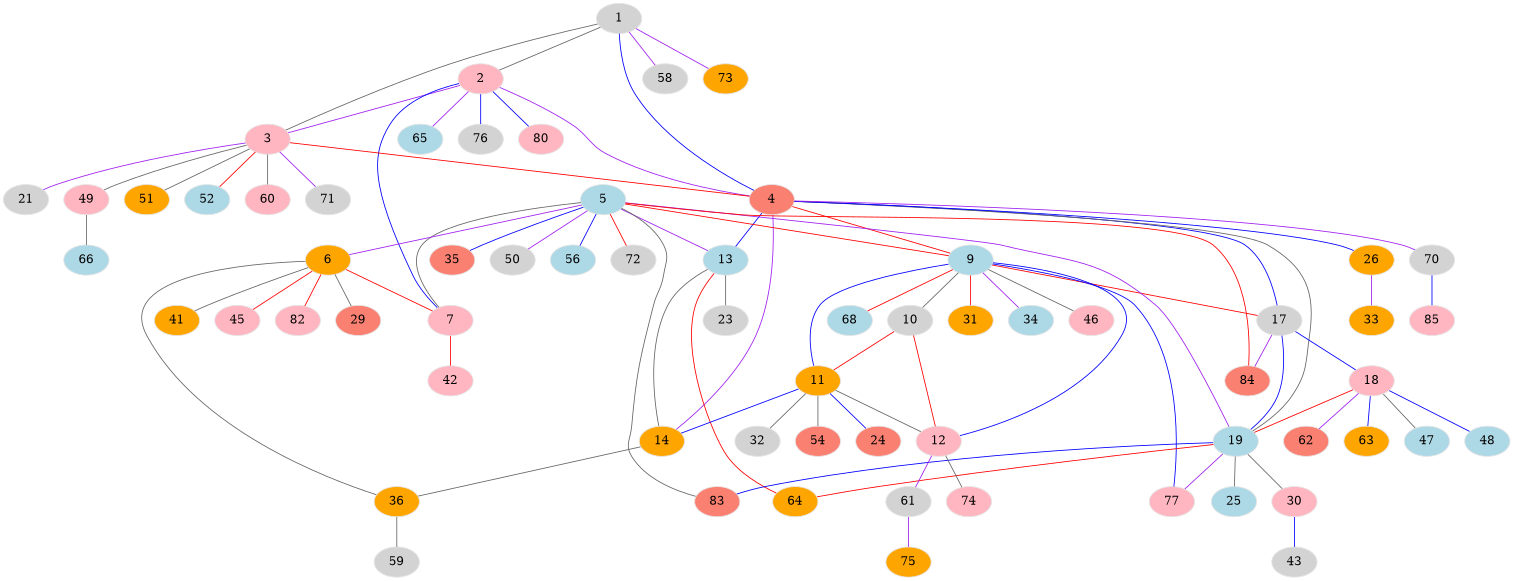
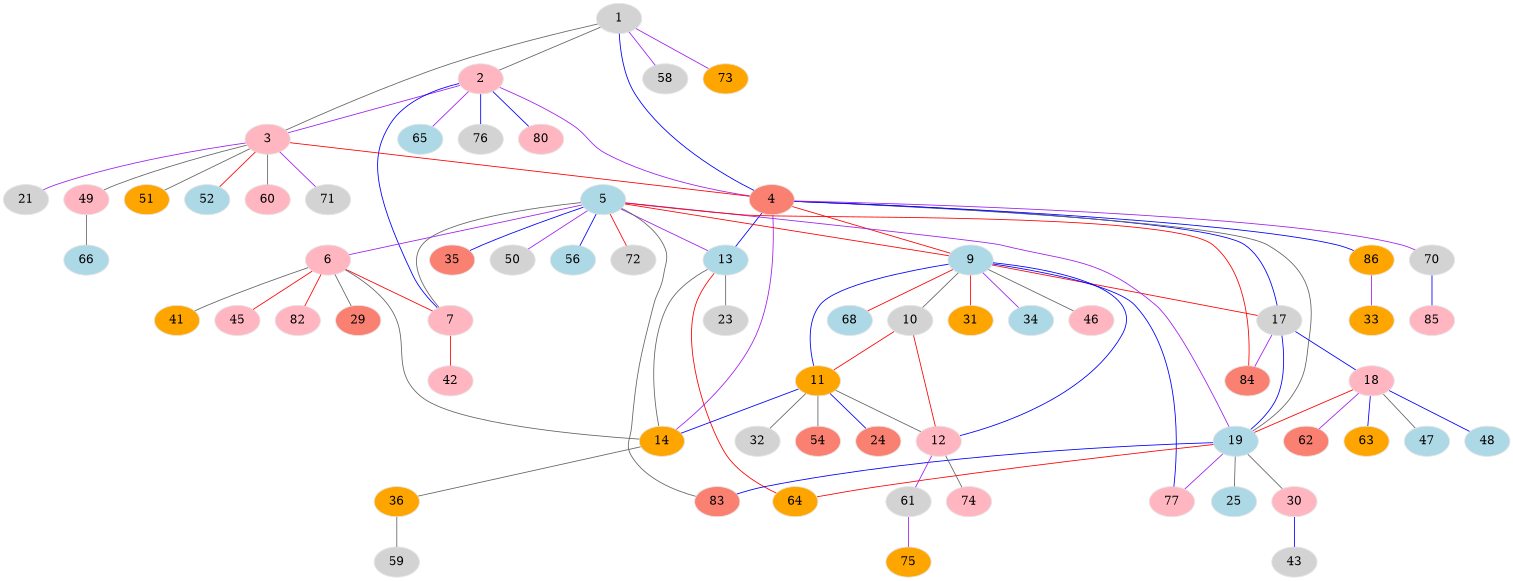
node "6": fillcolor orange -> lightpink
node "26": label "26" -> "86"
edge "6" -- "36": now "6" -- "14"
